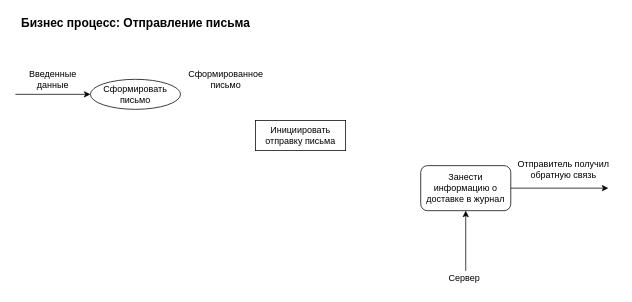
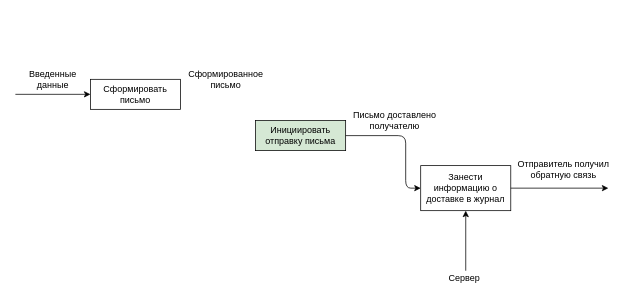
node "Бизнес процесс: Отправление письма": removed
node "Сформировать письмо": shape ellipse -> rectangle
node "Письмо доставлено получателю": added
node "Инициировать отправку письма": fillcolor #ffffff -> #d5e8d4
edge "Инициировать отправку письма" -> "Занести информацию о доставке в журнал": added
node "Занести информацию о доставке в журнал": shape rounded rectangle -> rectangle
